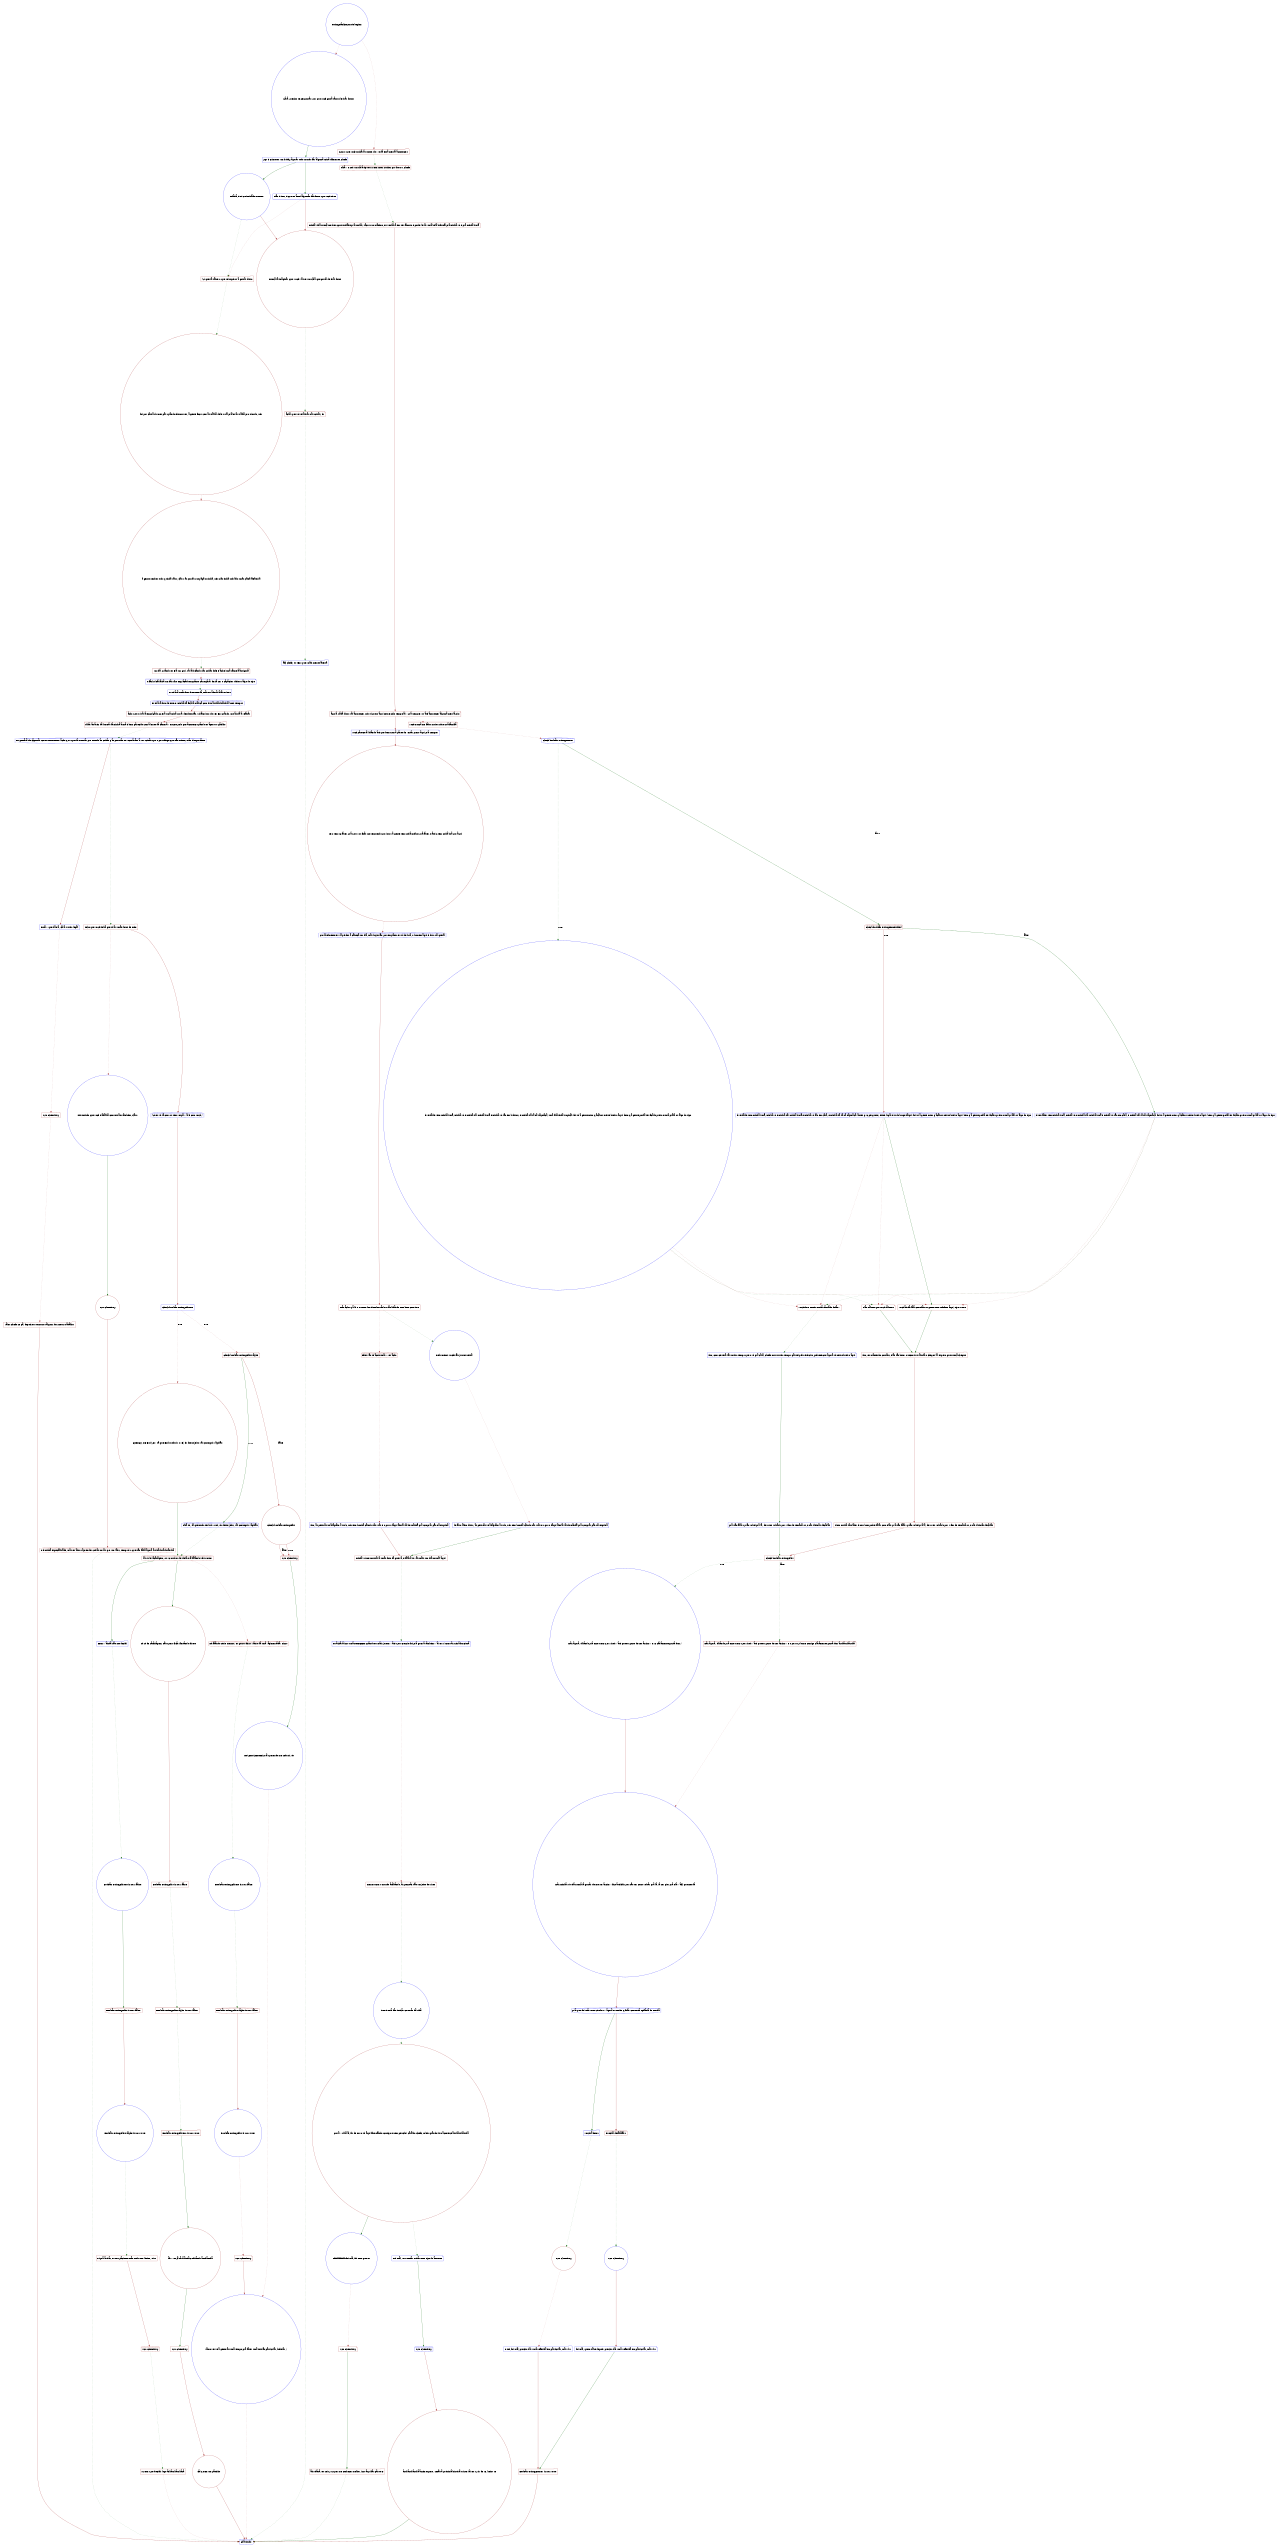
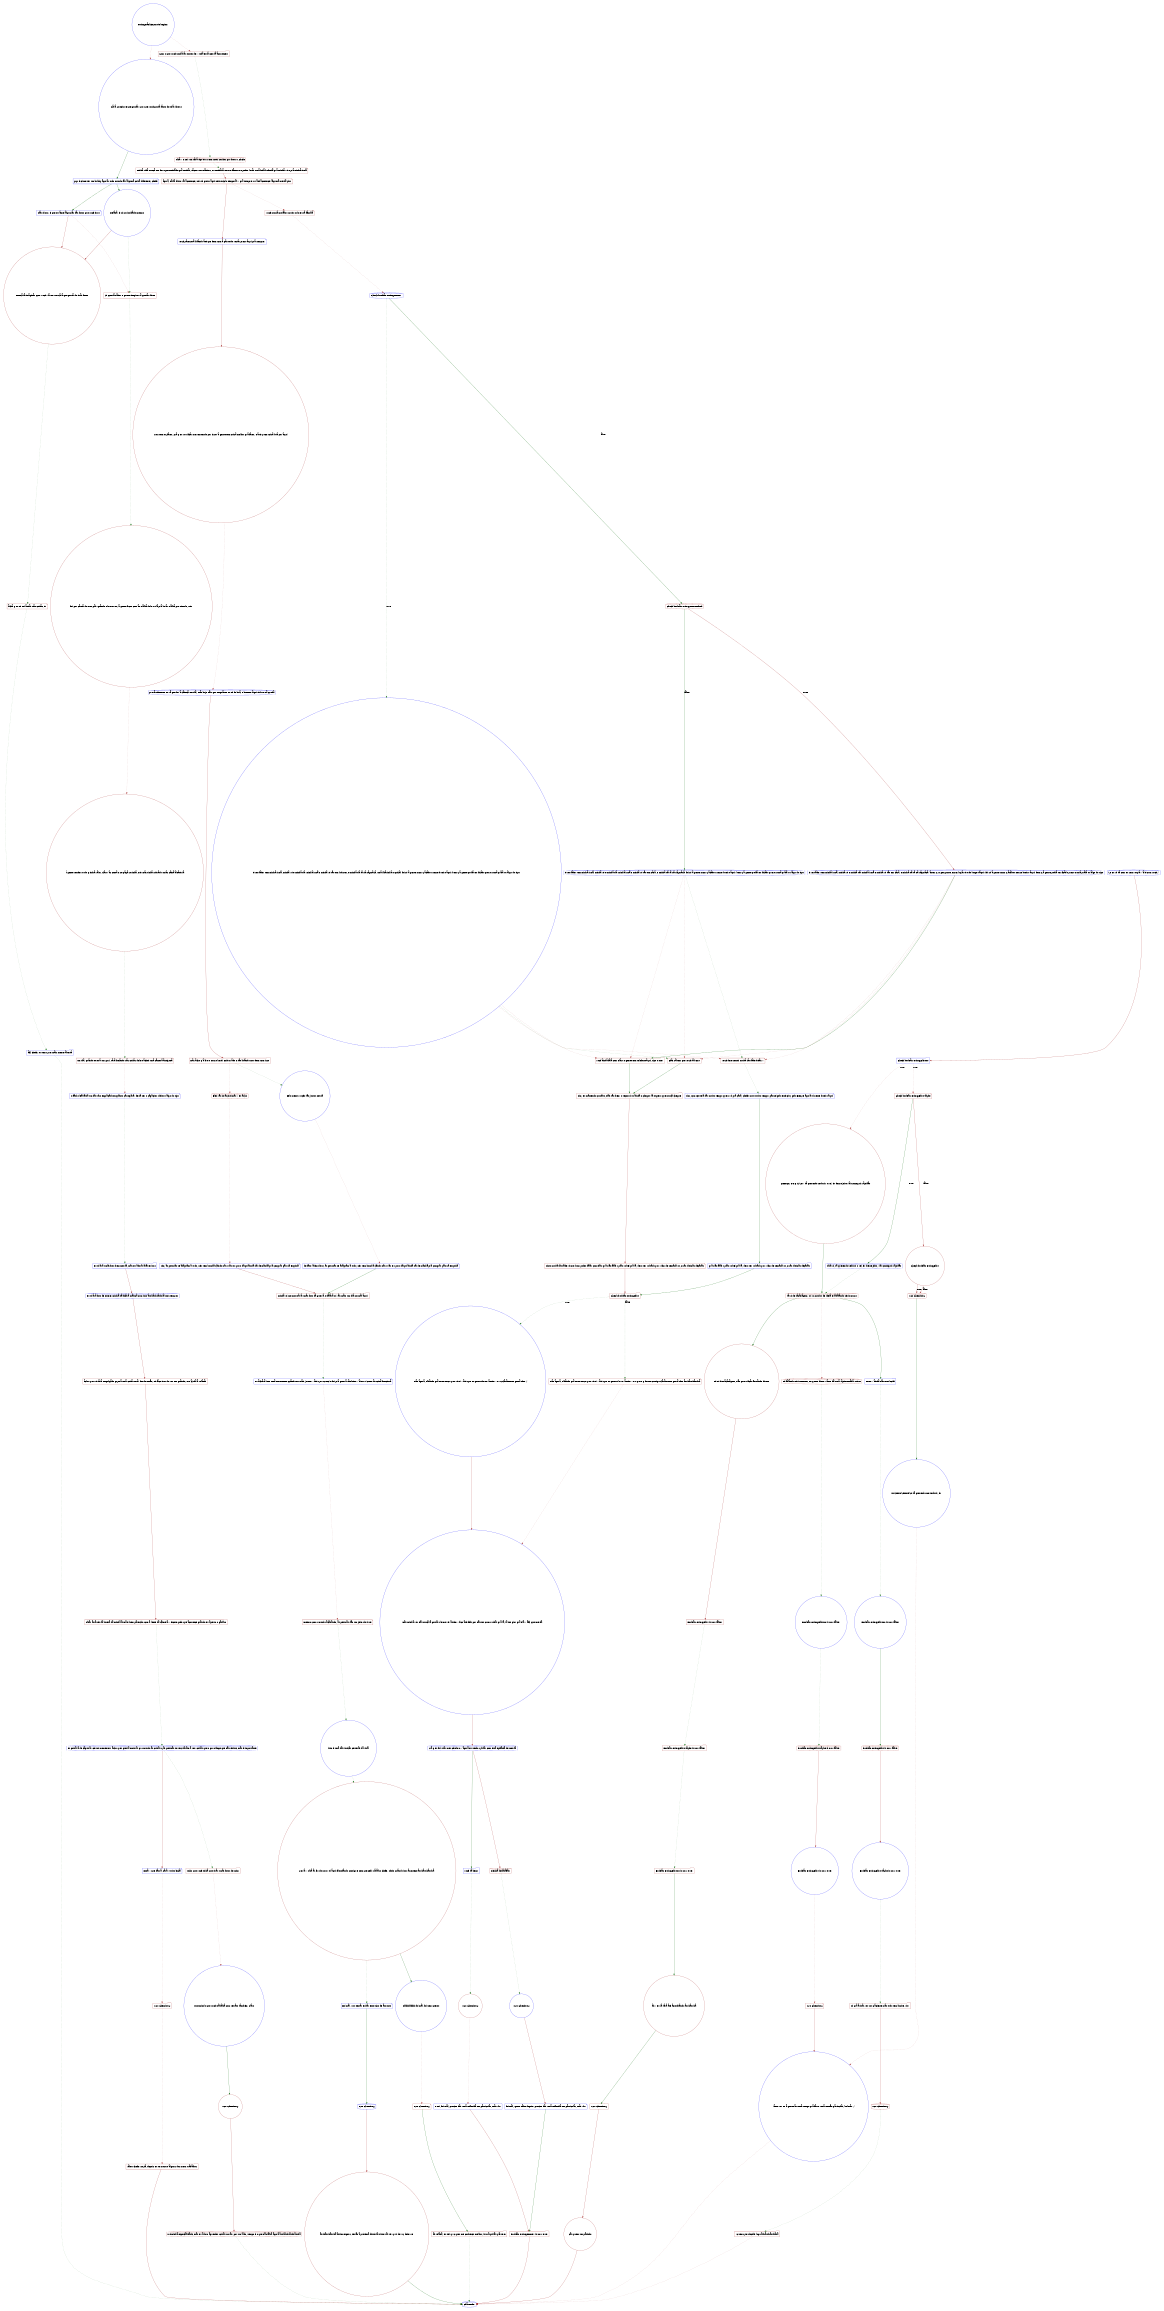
edge "Acho que você tinha que tirar umas fotos de mim" -> "Se eu vô tá com ou sem roupa… aí é com você ;)": removed
